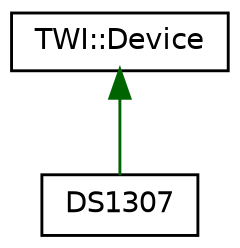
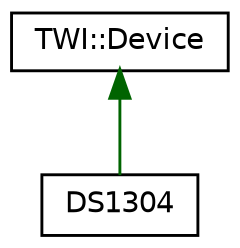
node "DS1307": label "DS1307" -> "DS1304"
